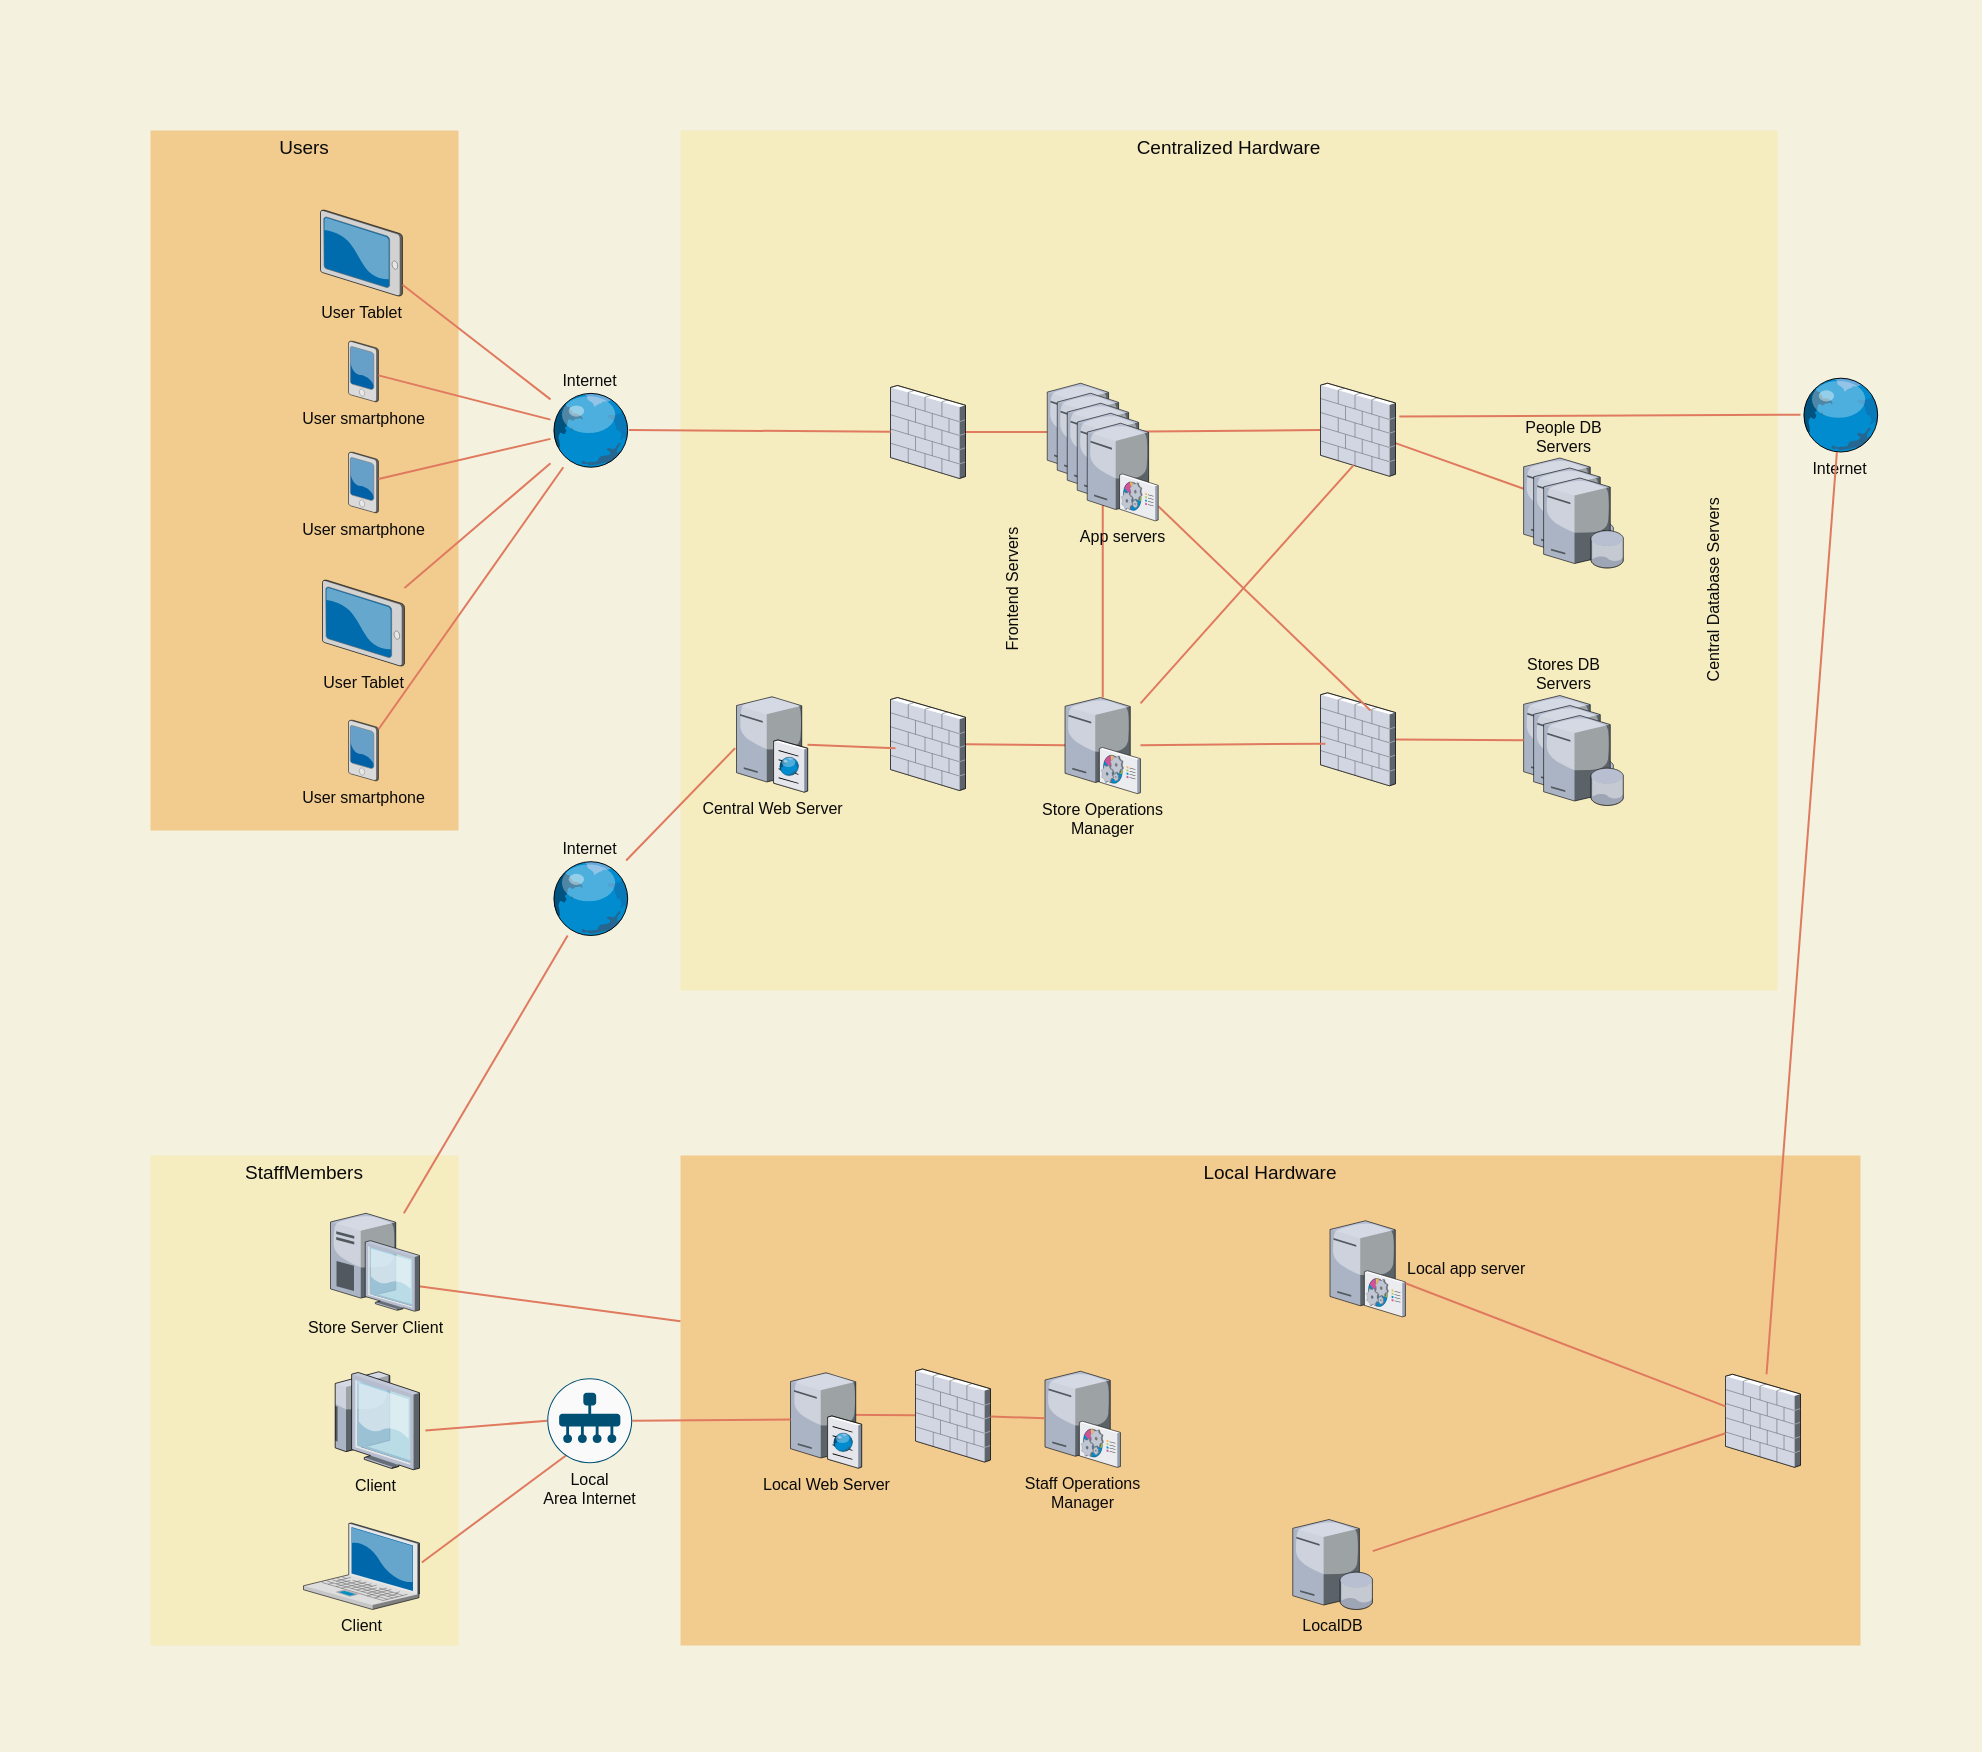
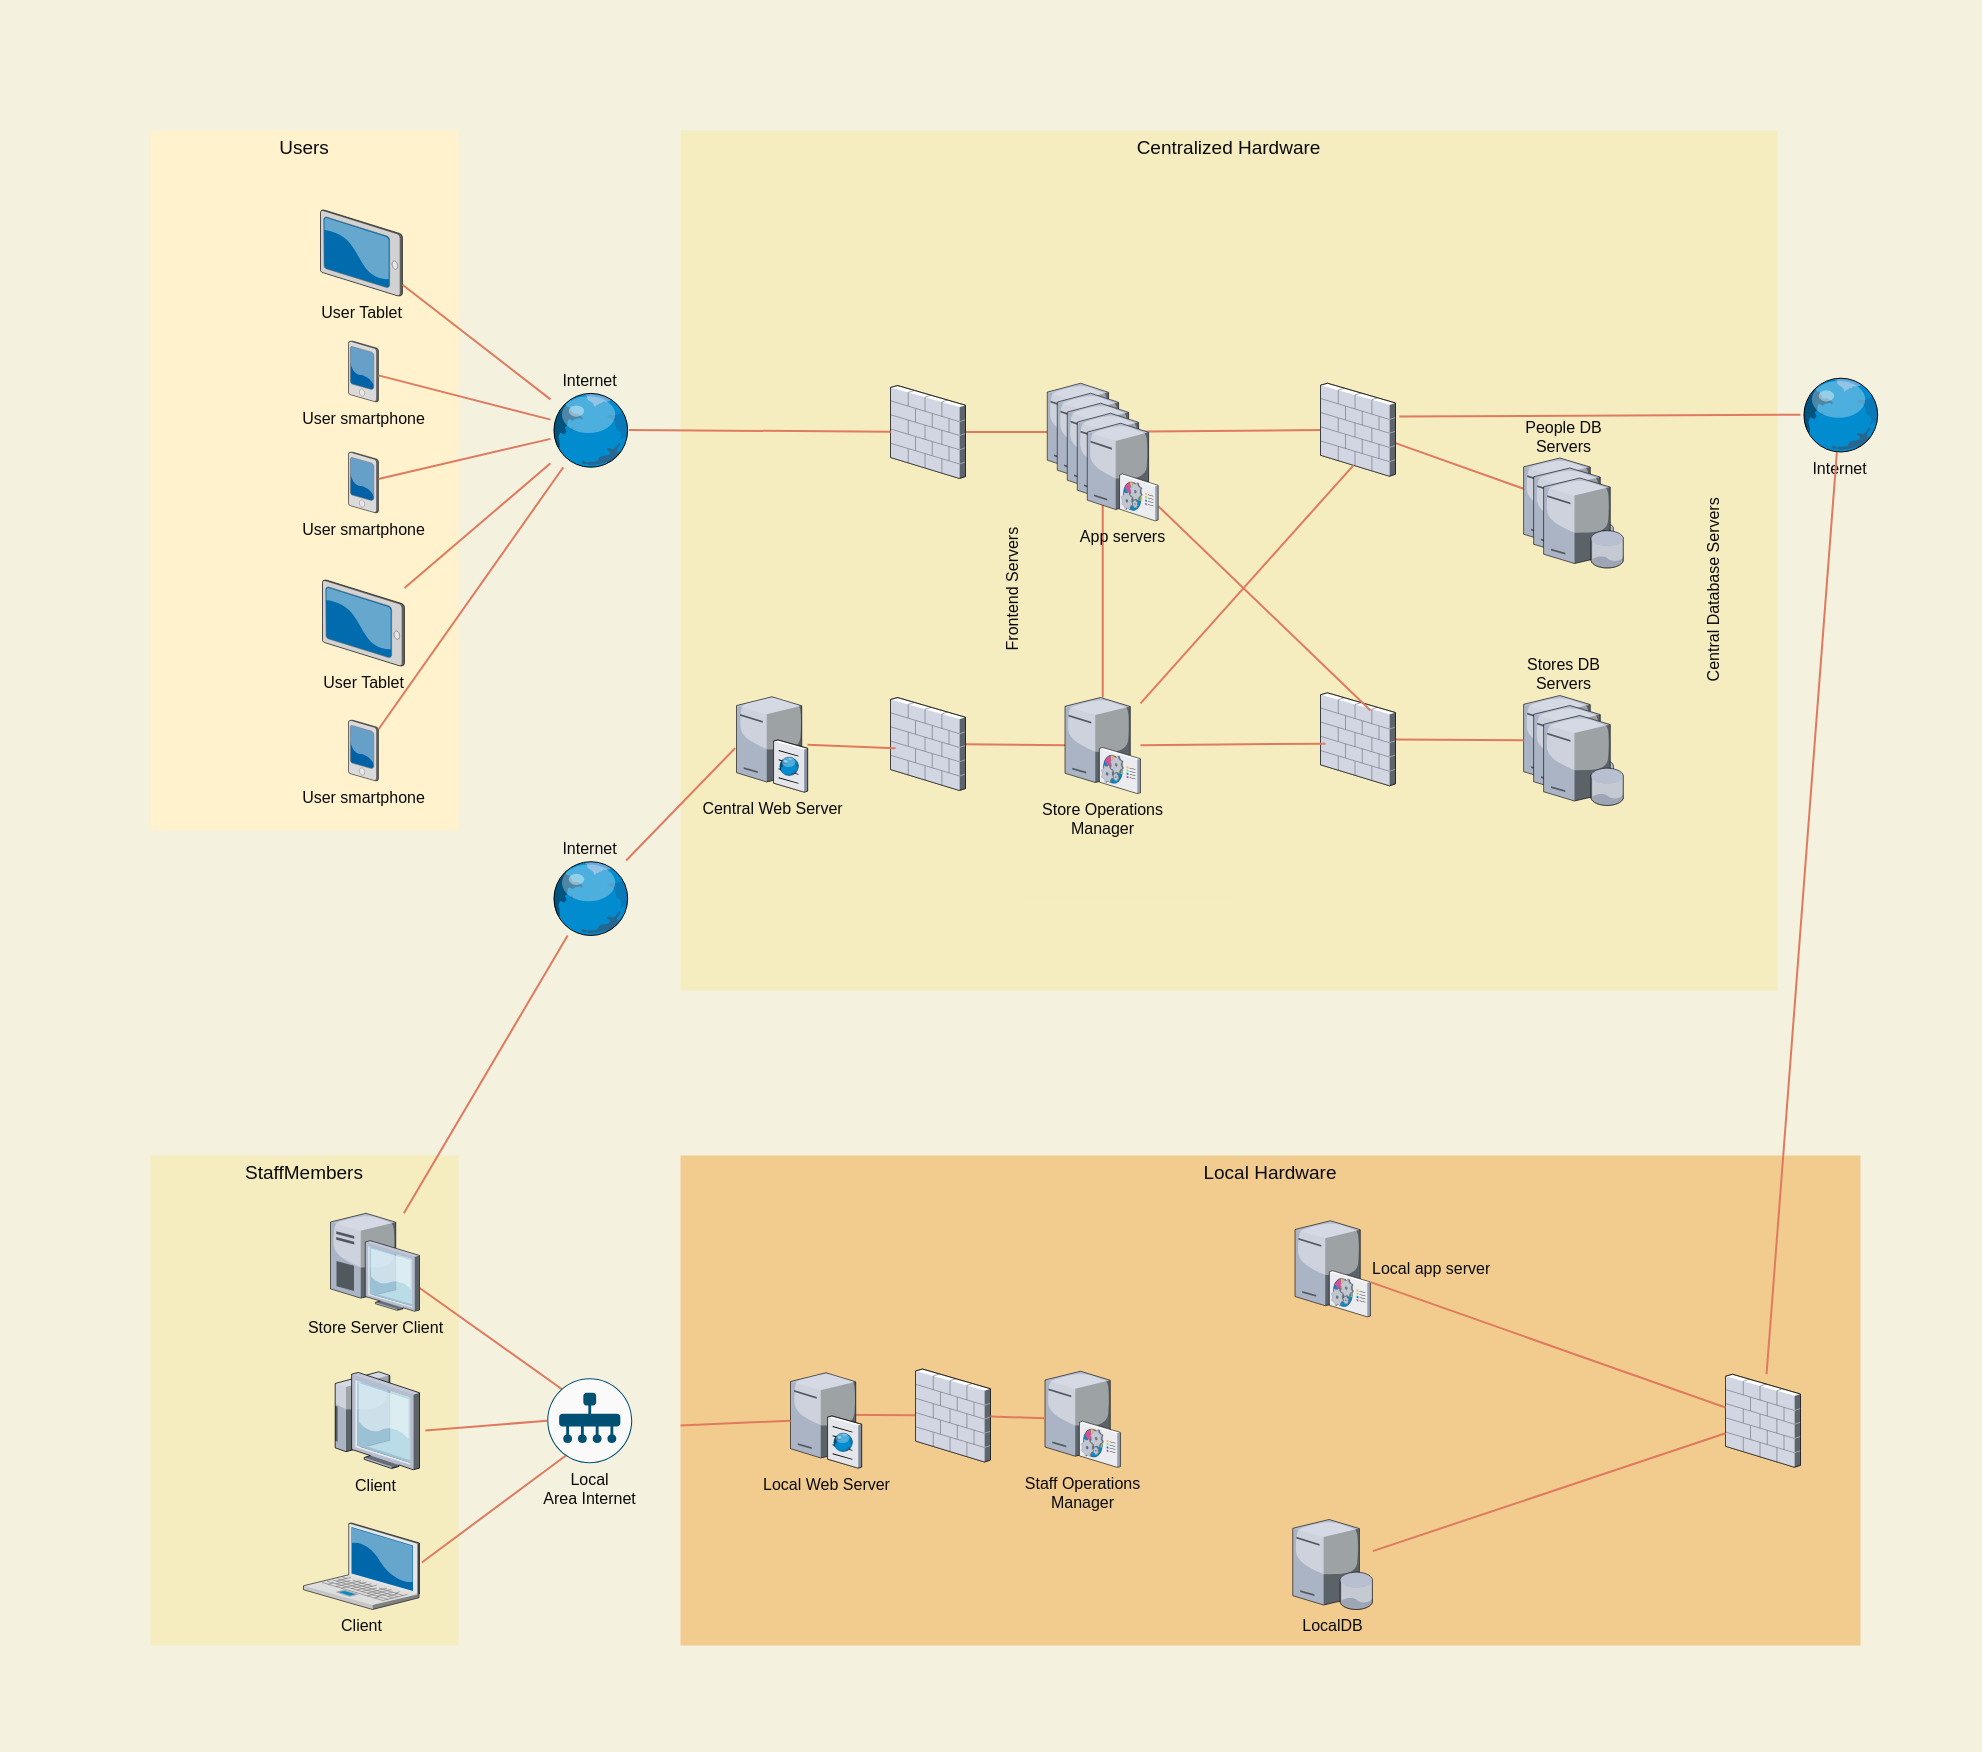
node "Users": fillcolor #f2cc8f -> #fff2cc
node "Local app server": moved (1368, 1269) -> (1333, 1269)
edge "Store Server Client" -- "Local Hardware": now "Store Server Client" -- "Local Area Internet"
edge "Local Web Server" -- "Local Area Internet": now "Local Web Server" -- "Local Hardware"
